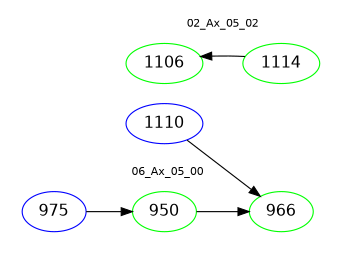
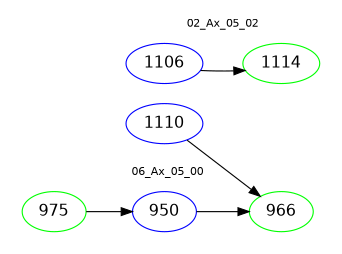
edge "1114" -> "1106": reversed
node "1106": color green -> blue
node "975": color blue -> green
node "950": color green -> blue
